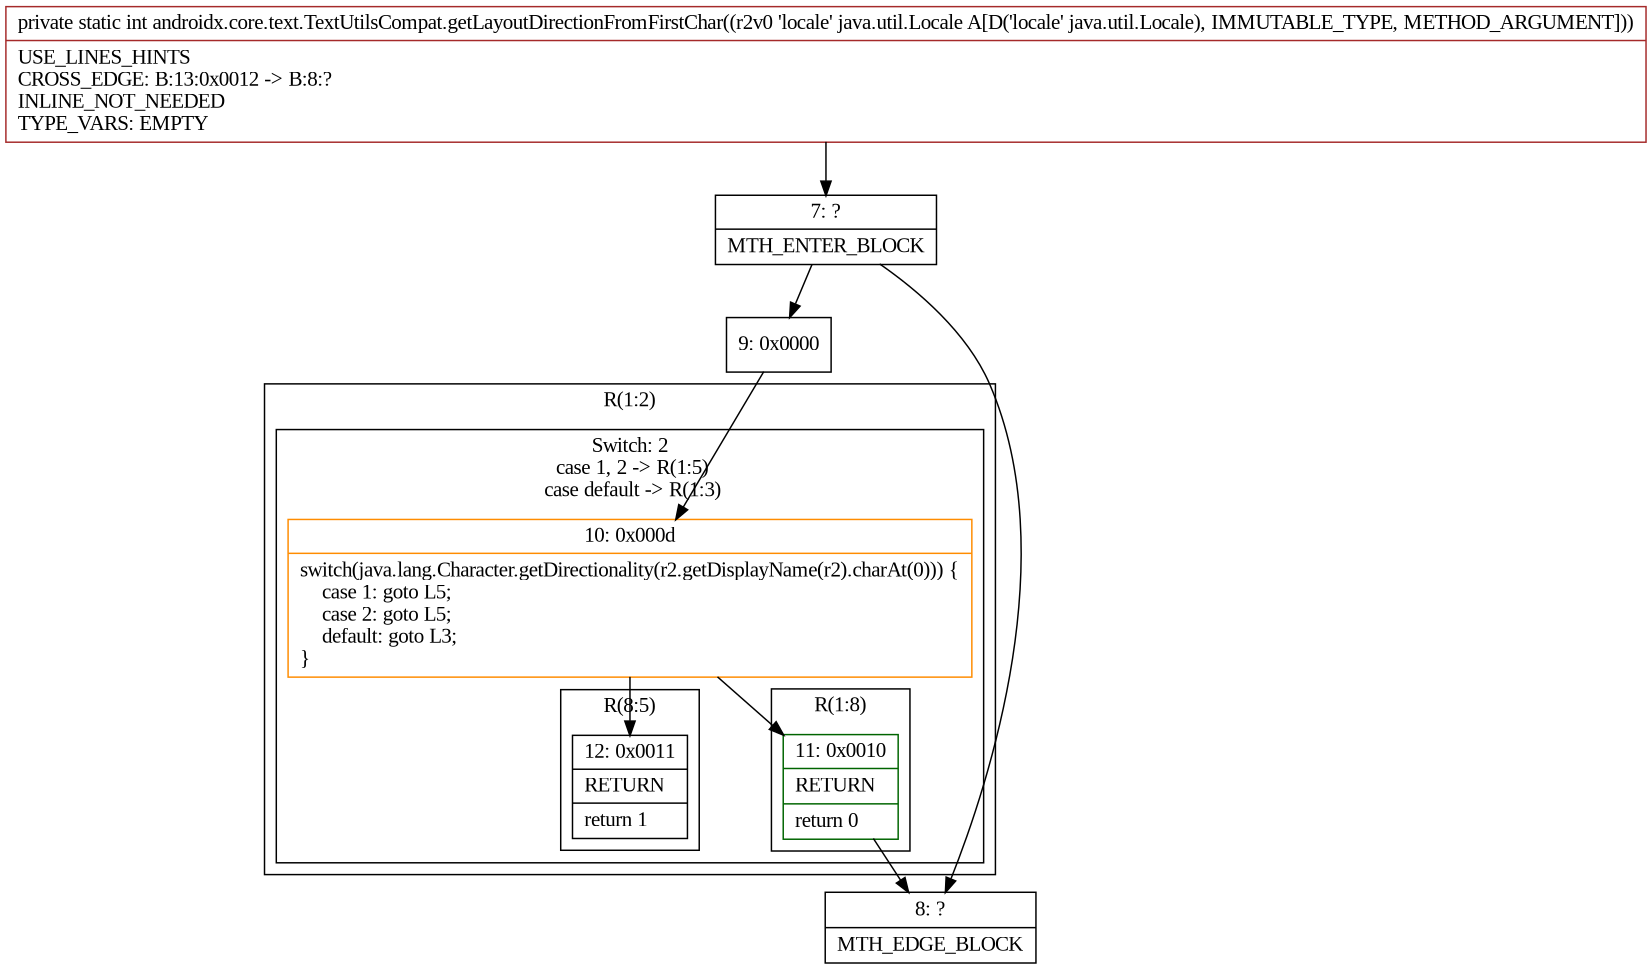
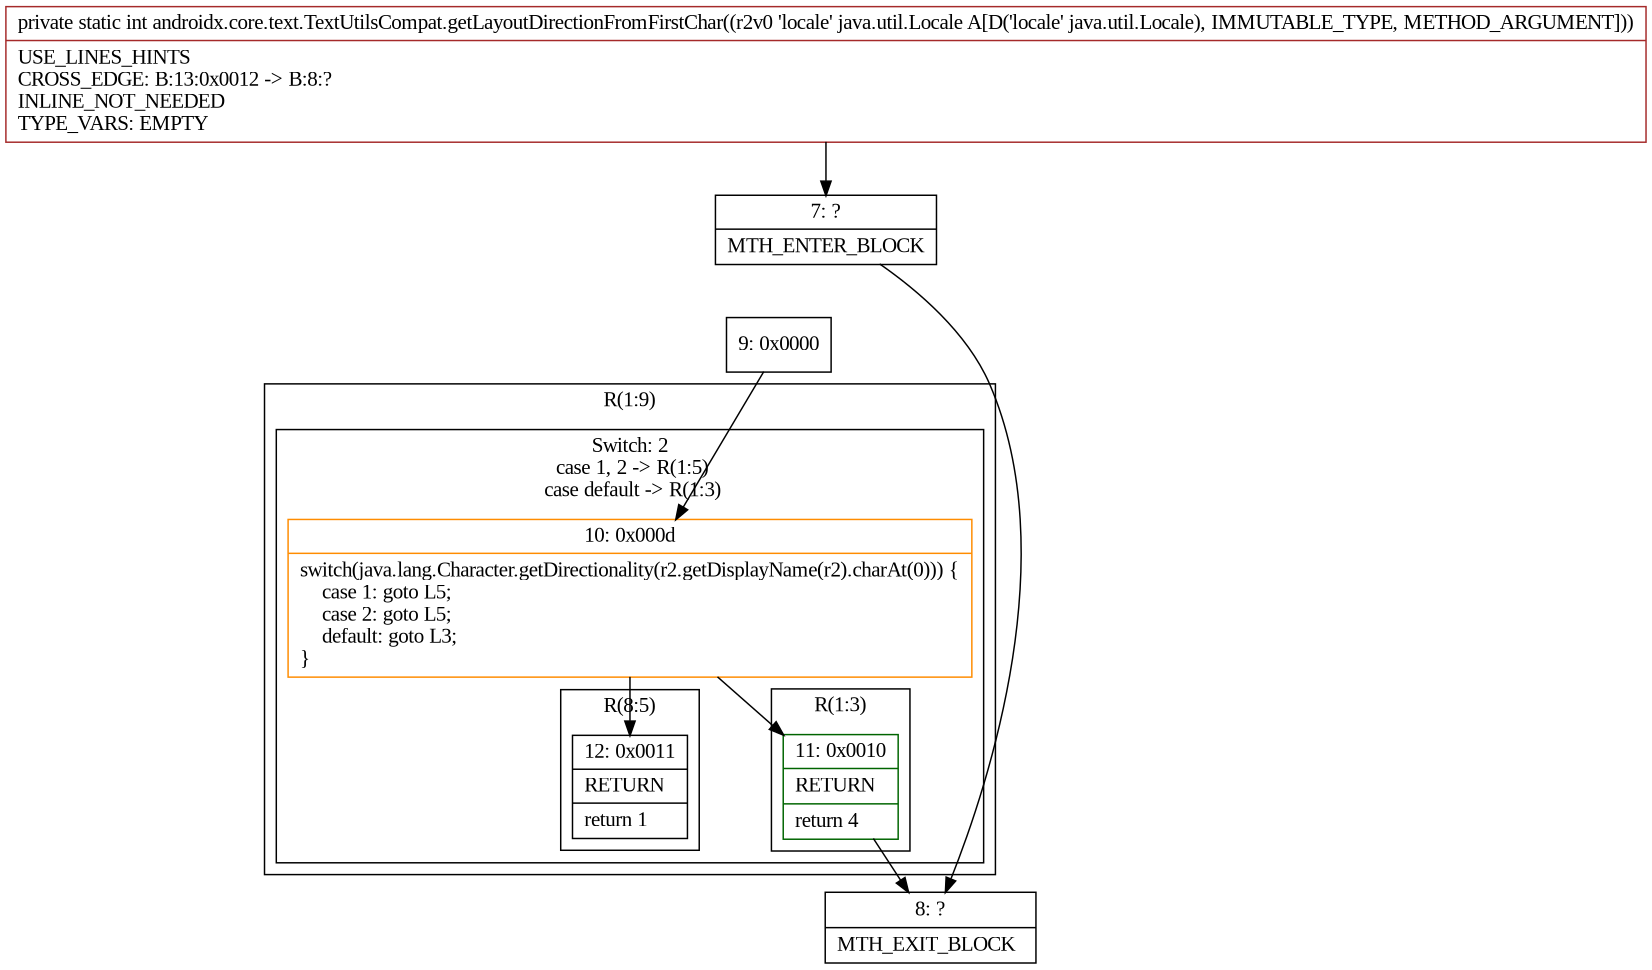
edge "7: ?" -> "9: 0x0000": removed
cluster "R(1:2)": label "R(1:2)" -> "R(1:9)"
cluster "R(1:8)": label "R(1:8)" -> "R(1:3)"
node "11: 0x0010": text "return 0" -> "return 4"
node "8: ?": text "MTH_EDGE_BLOCK" -> "MTH_EXIT_BLOCK"
